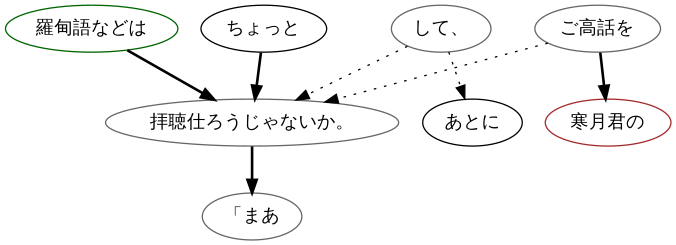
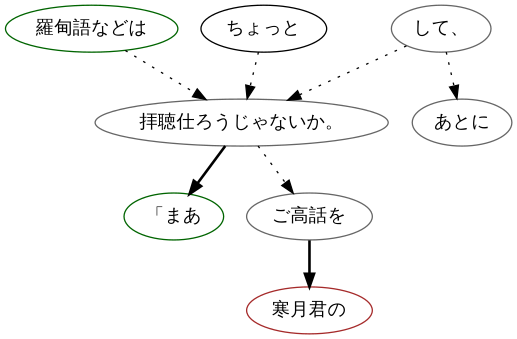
edge "ちょっと" -> "拝聴仕ろうじゃないか。": style bold -> dotted
edge "ご高話を" -> "拝聴仕ろうじゃないか。": reversed
edge "羅甸語などは" -> "拝聴仕ろうじゃないか。": style bold -> dotted
node "あとに": color black -> gray40
node "「まあ": color gray40 -> darkgreen
